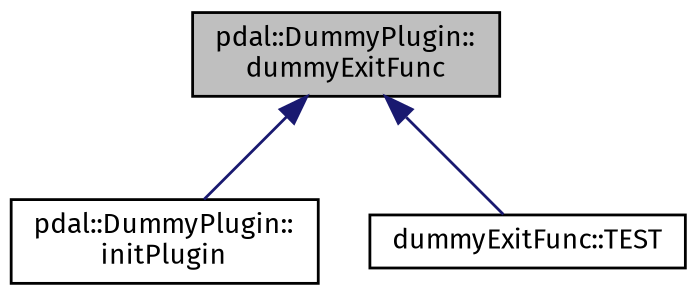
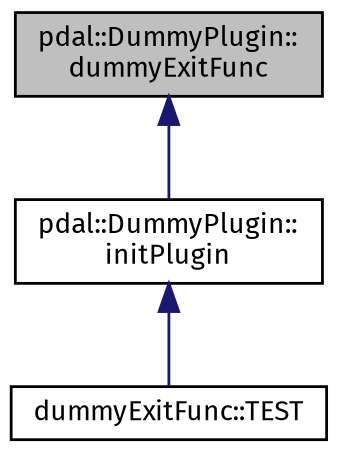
edge "dummyExitFunc::TEST" -> "pdal::DummyPlugin:: dummyExitFunc": now "dummyExitFunc::TEST" -> "pdal::DummyPlugin:: initPlugin"
